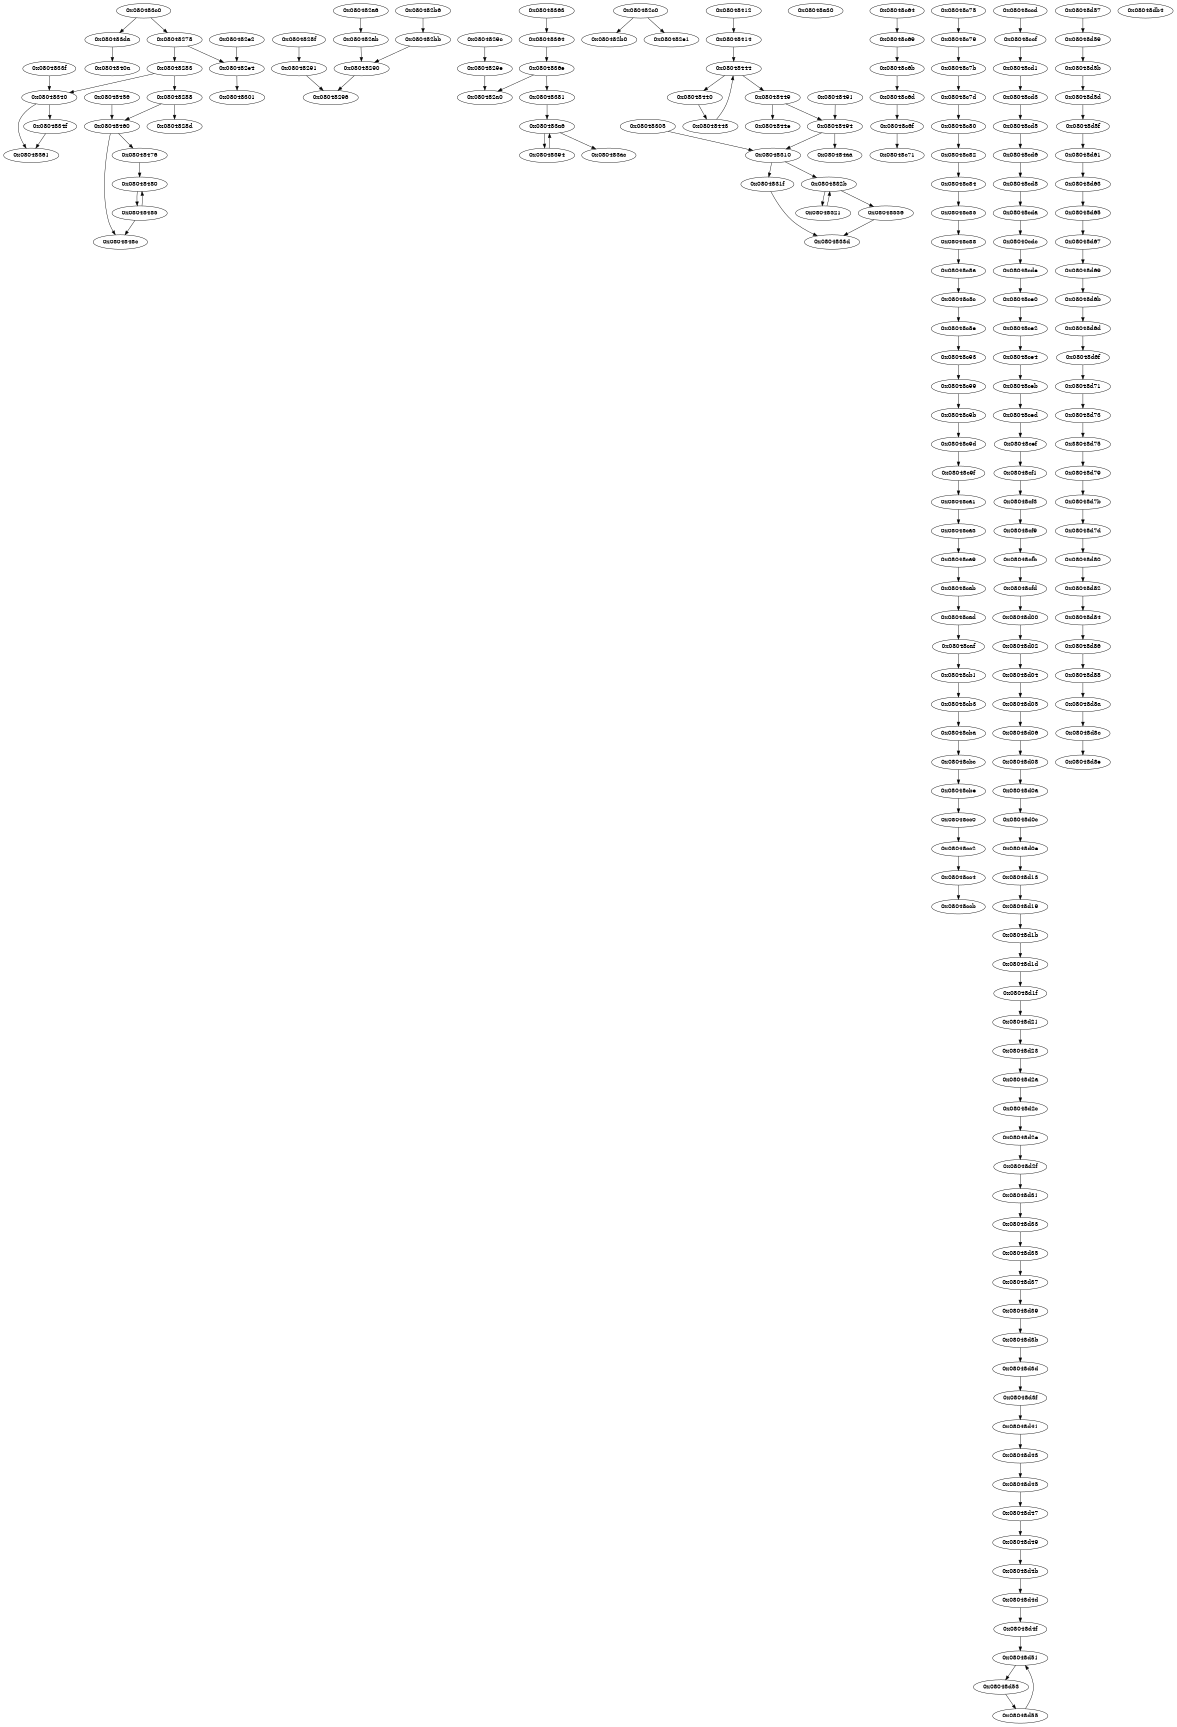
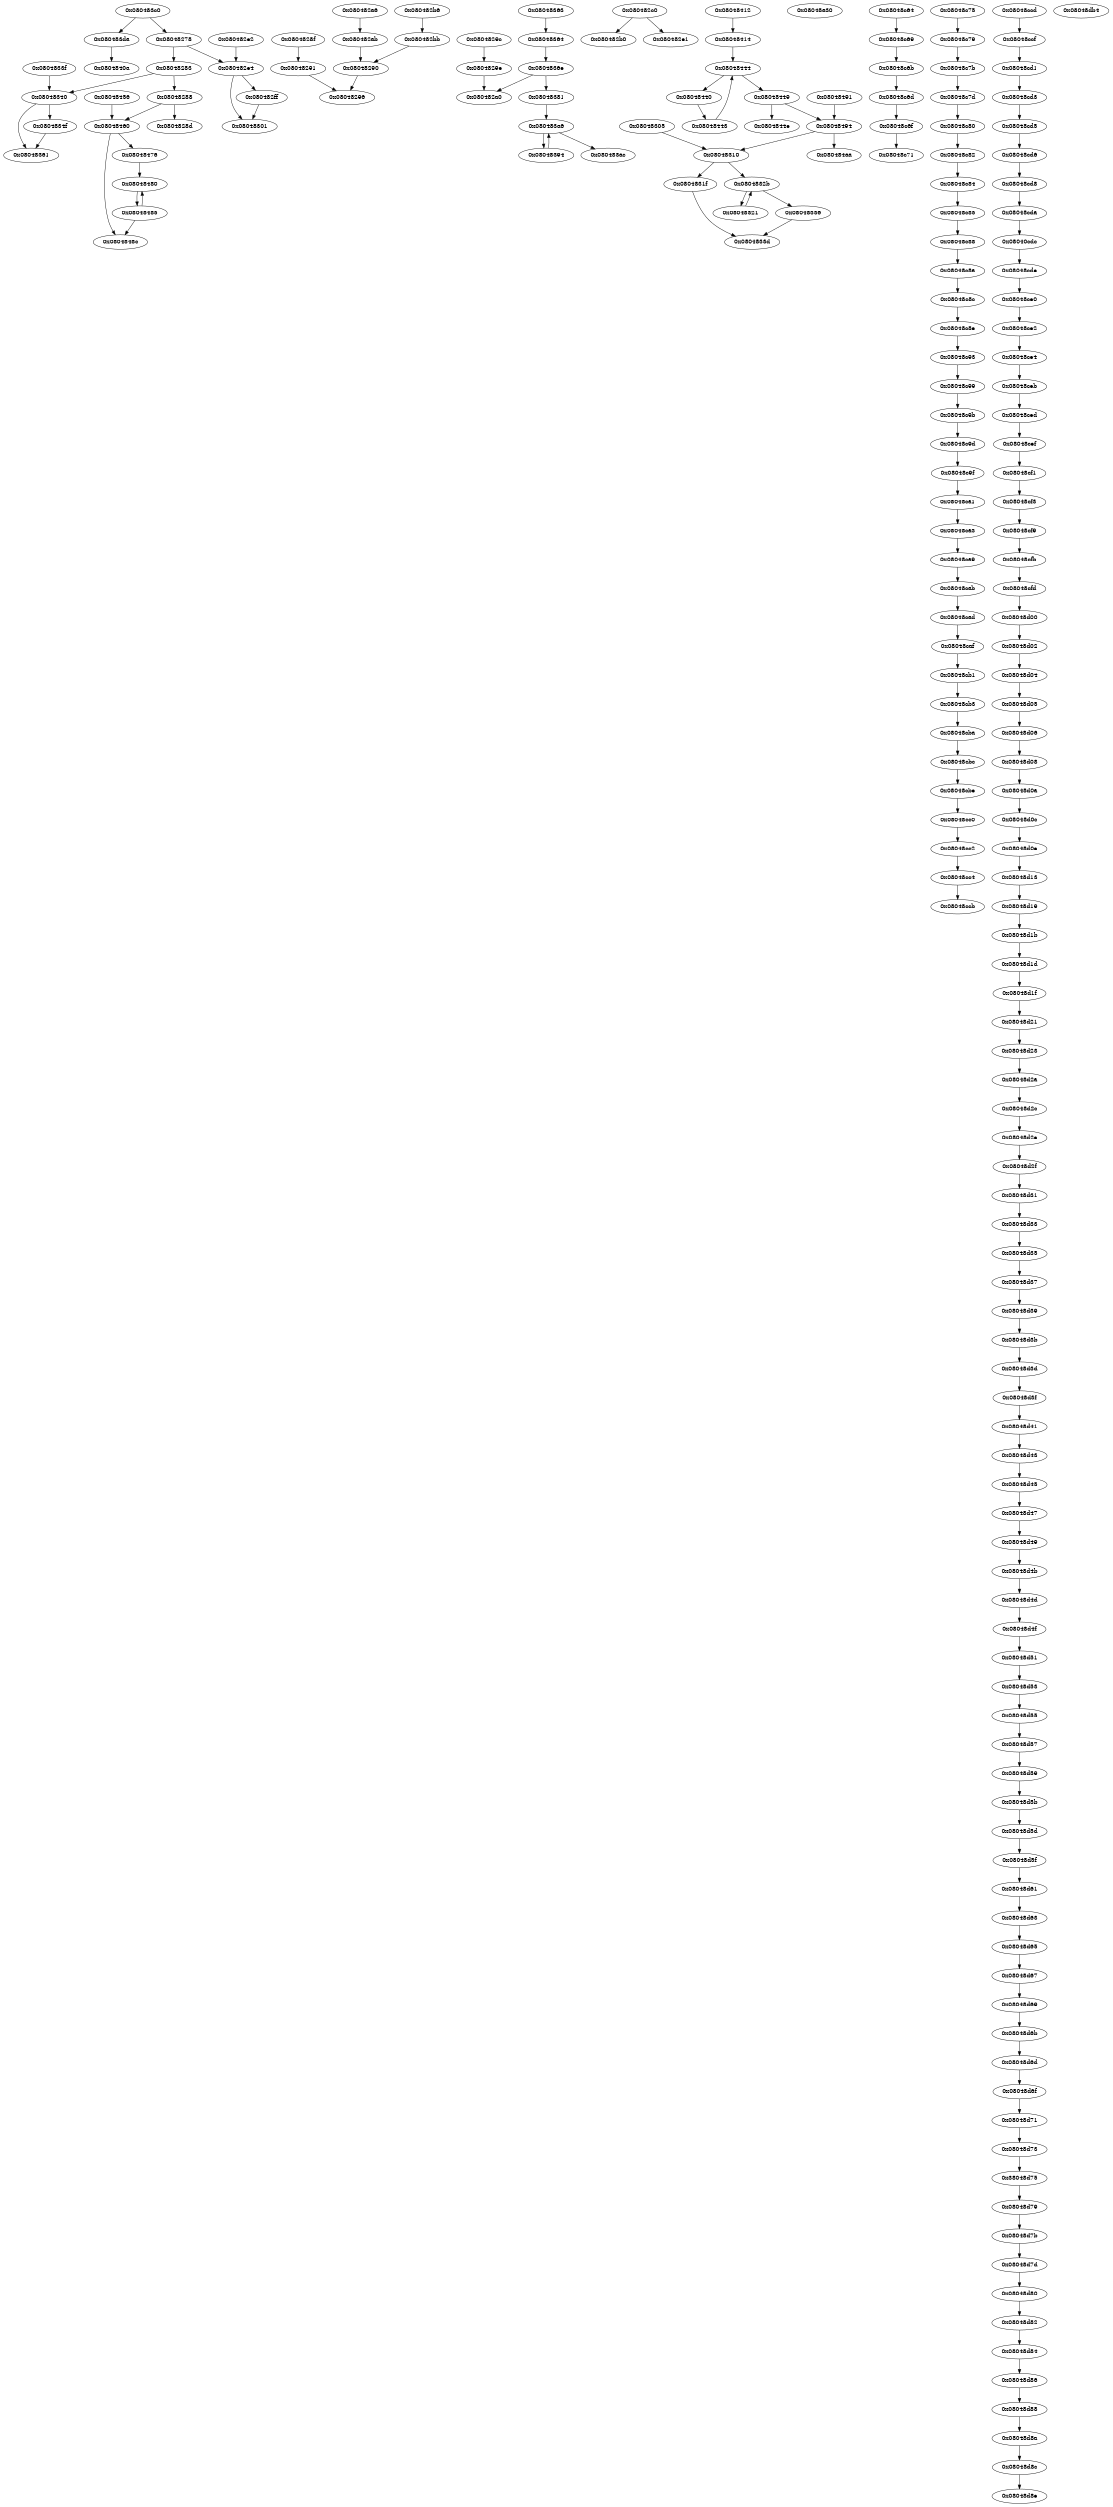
node "0x080482ff": added
edge "0x08048d55" -> "0x08048d51": now "0x08048d55" -> "0x08048d57"
